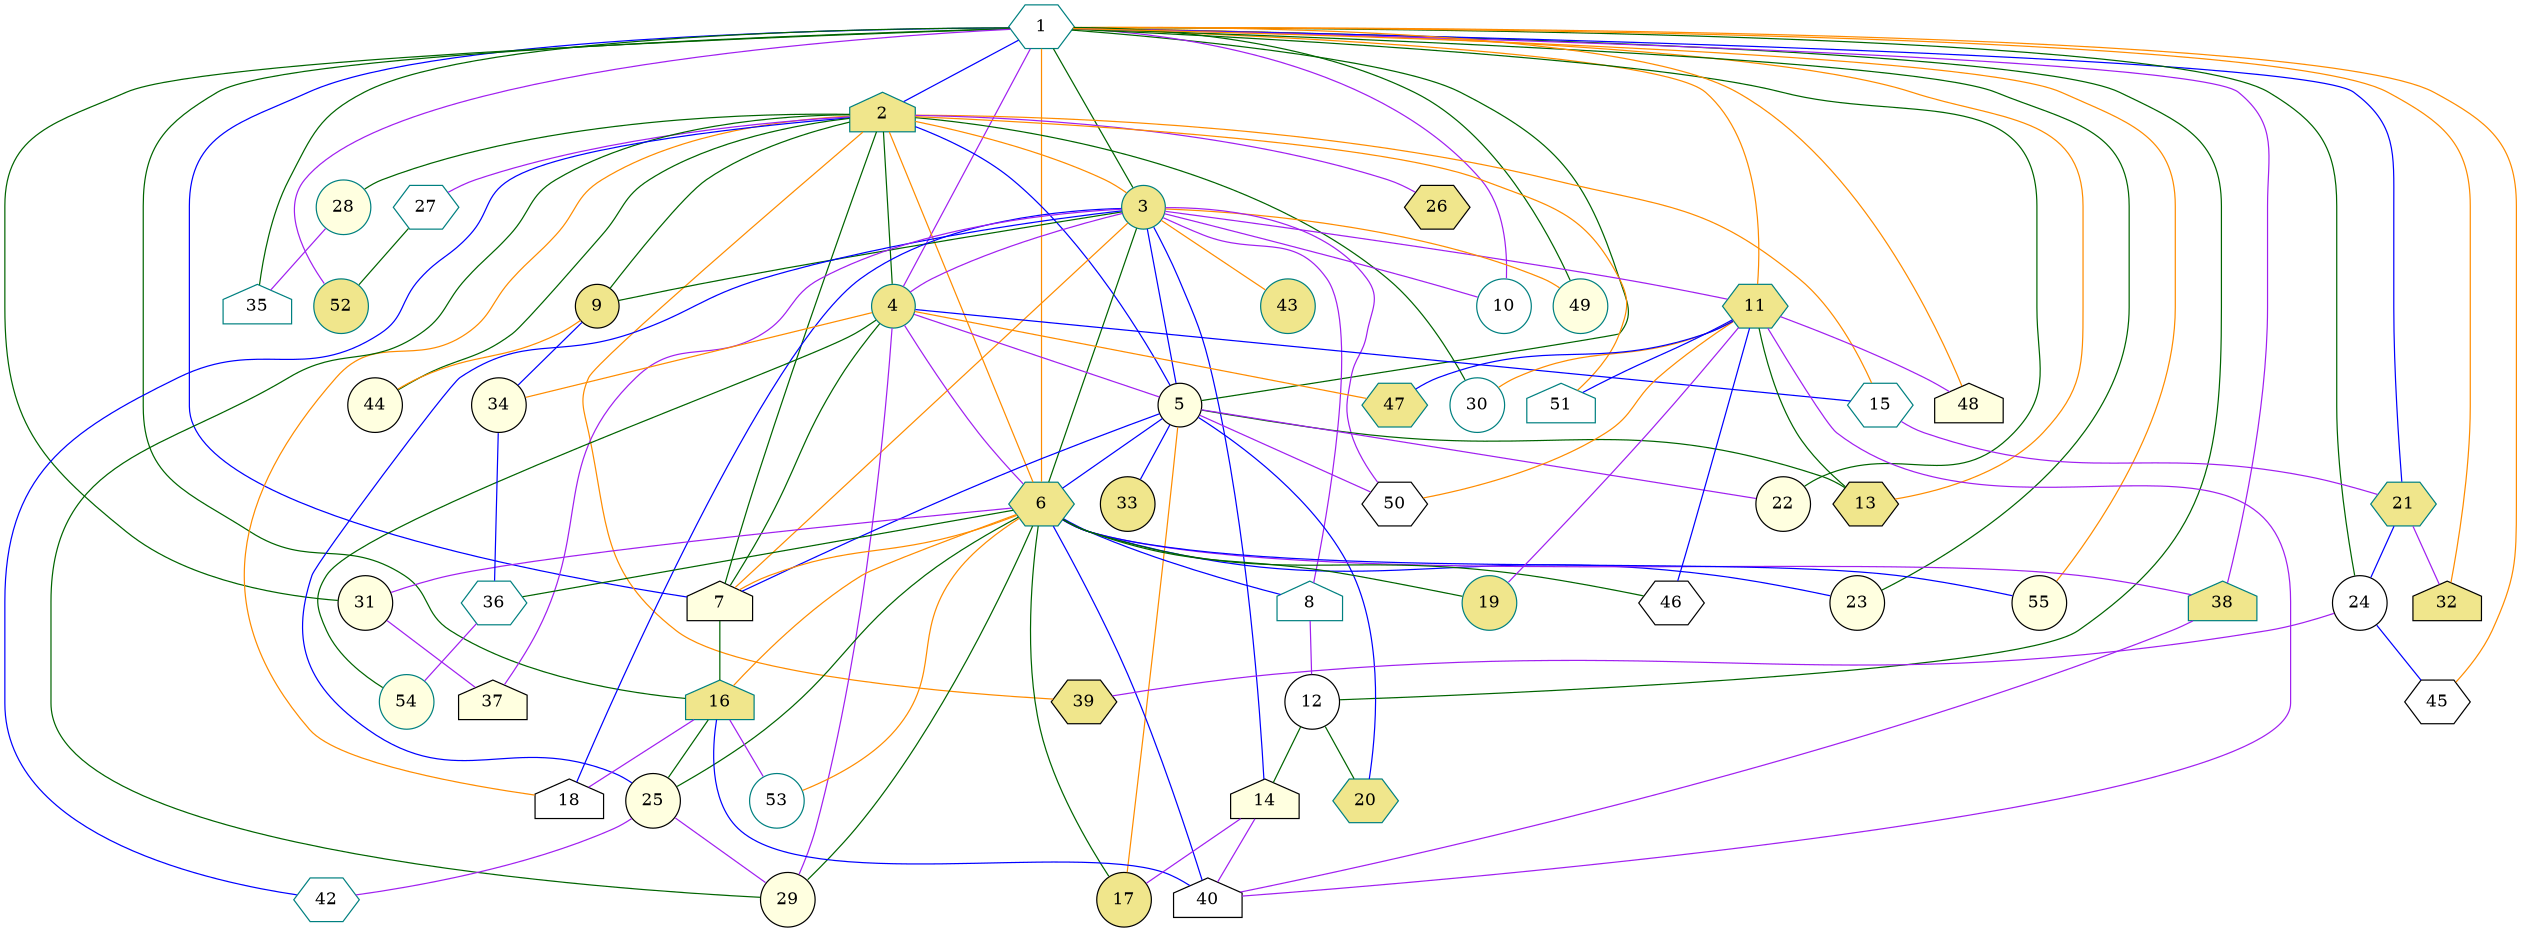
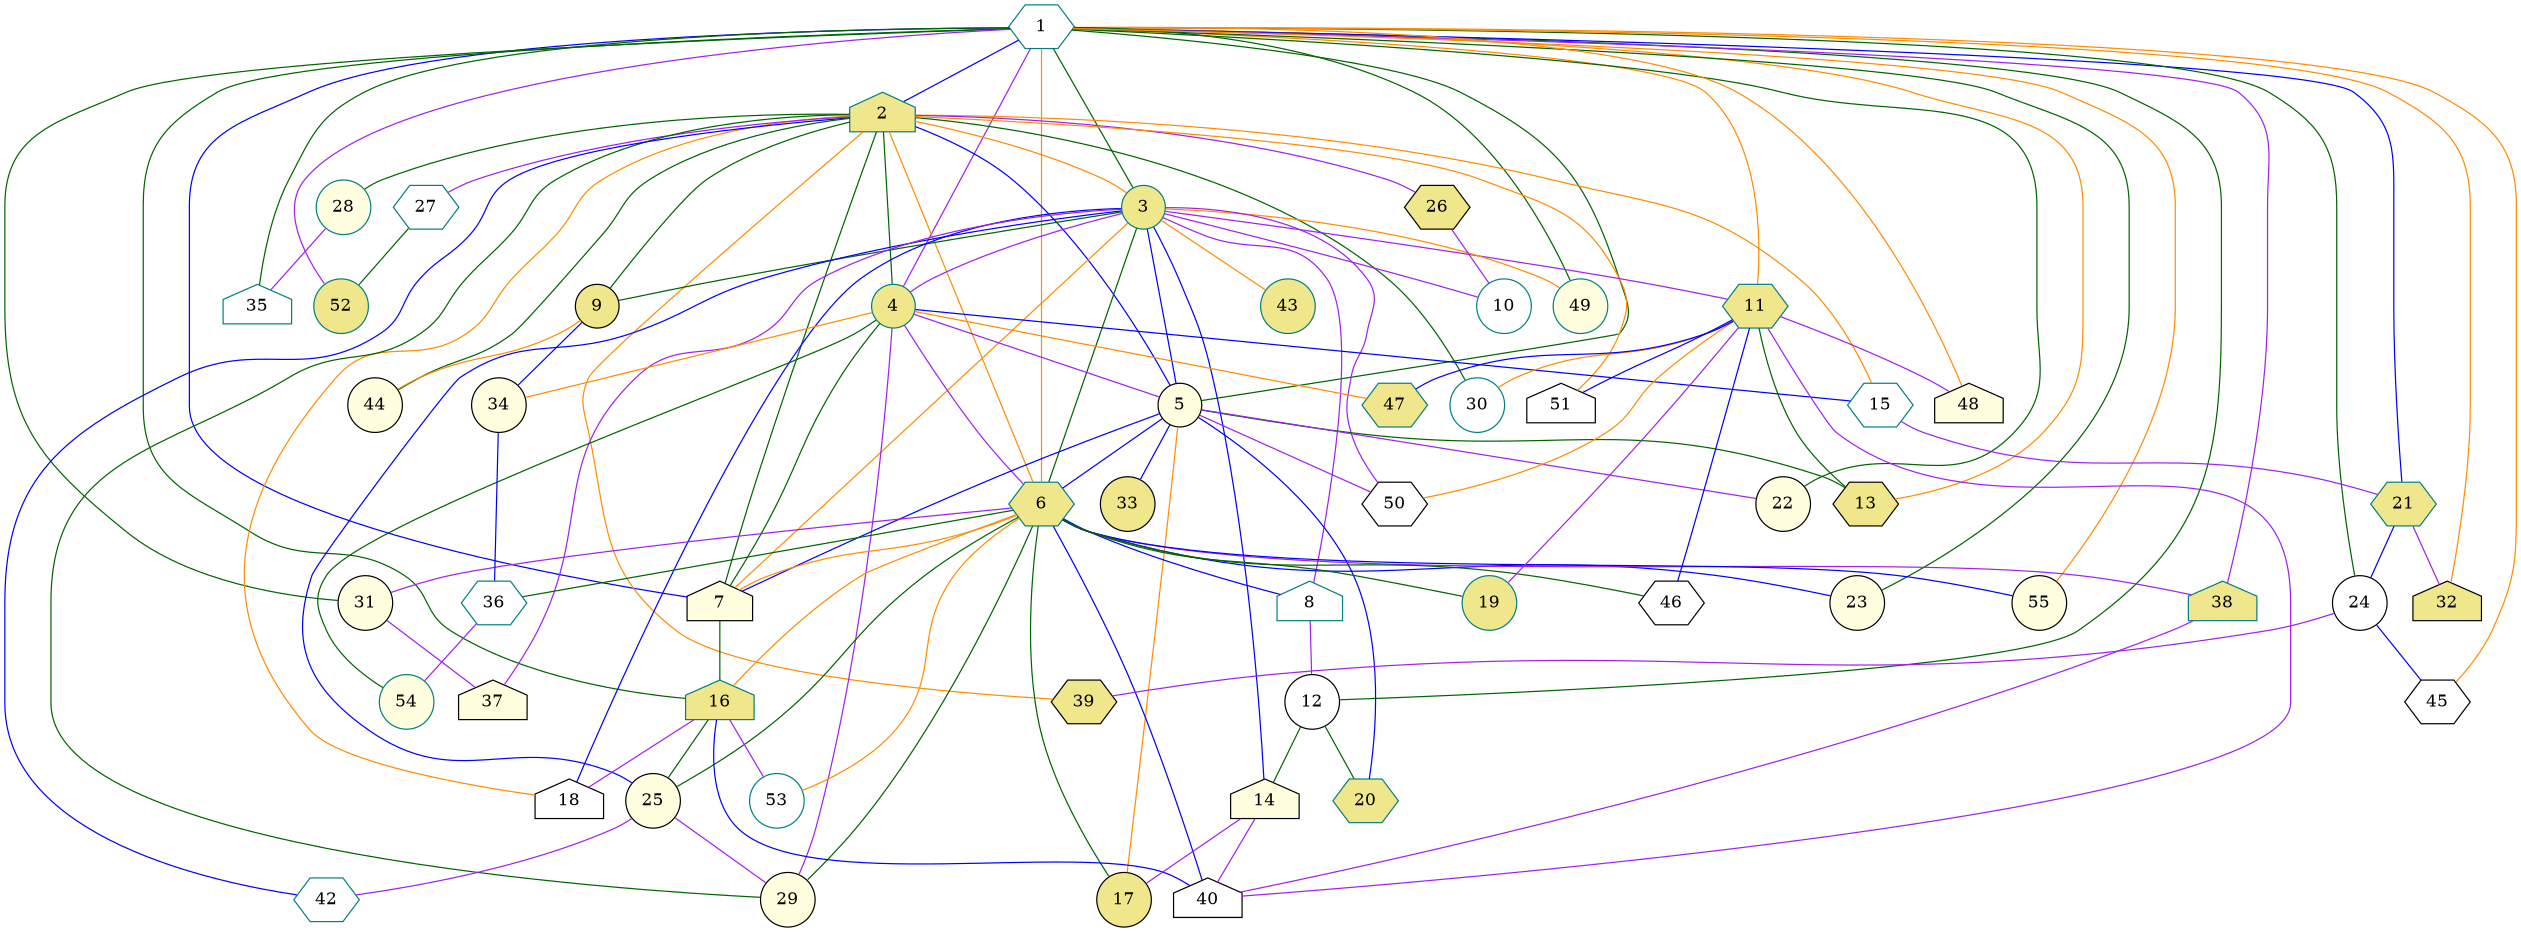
edge "1" -- "10": now "26" -- "10"
node "51": color teal -> black
